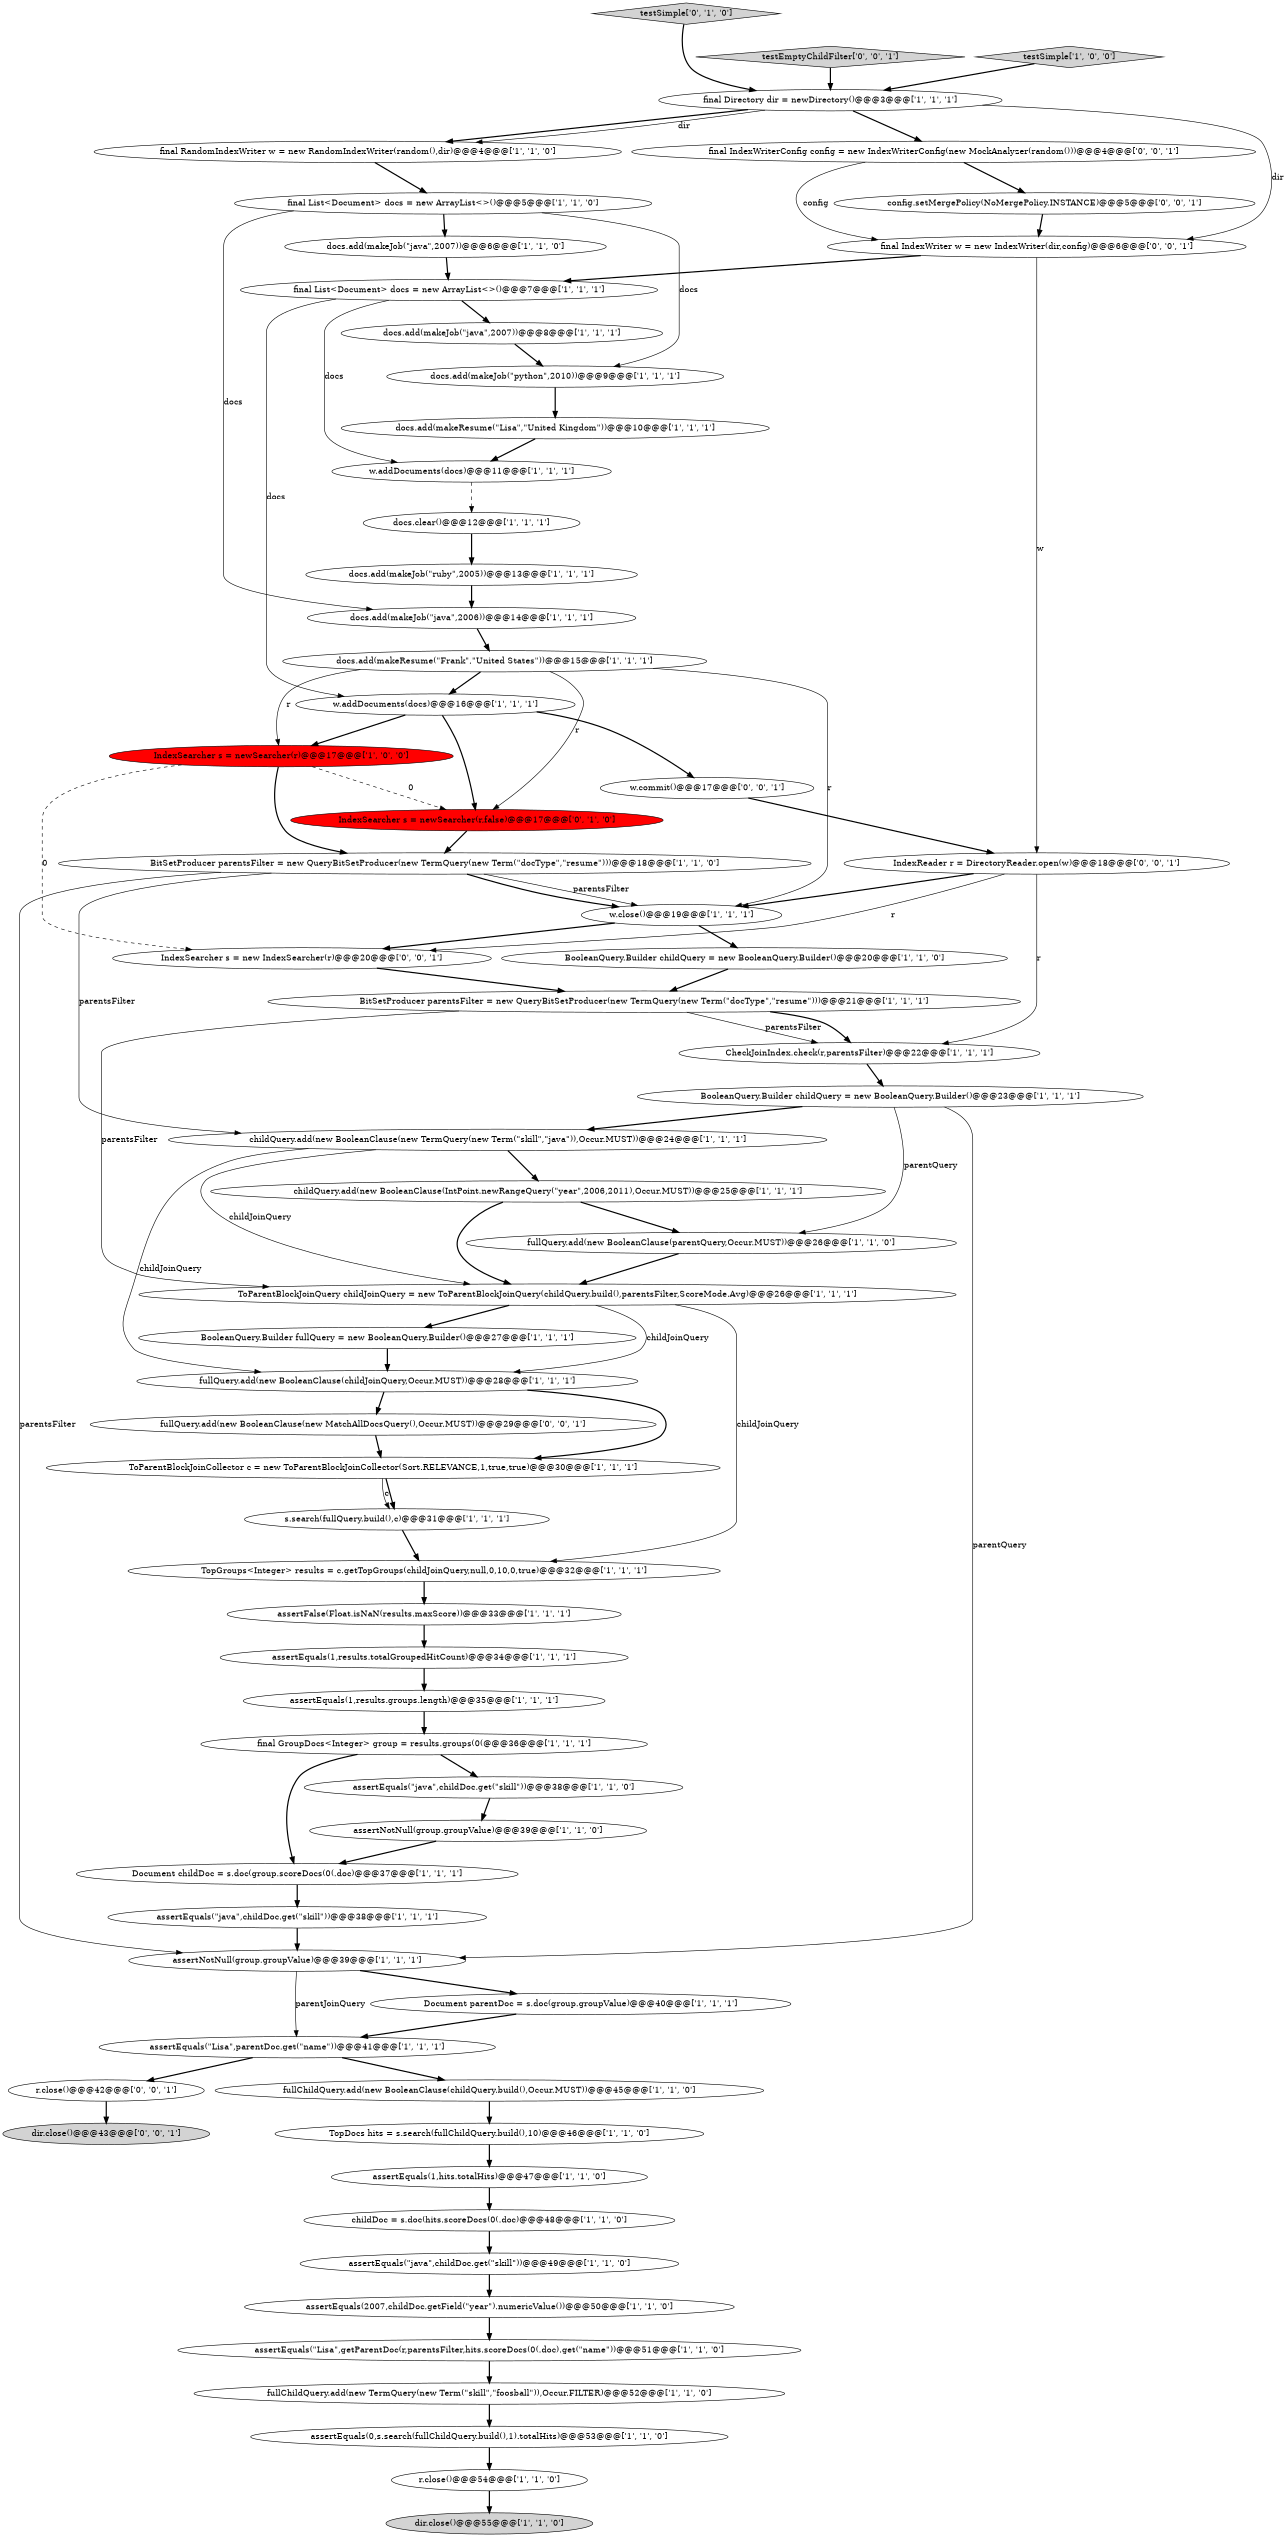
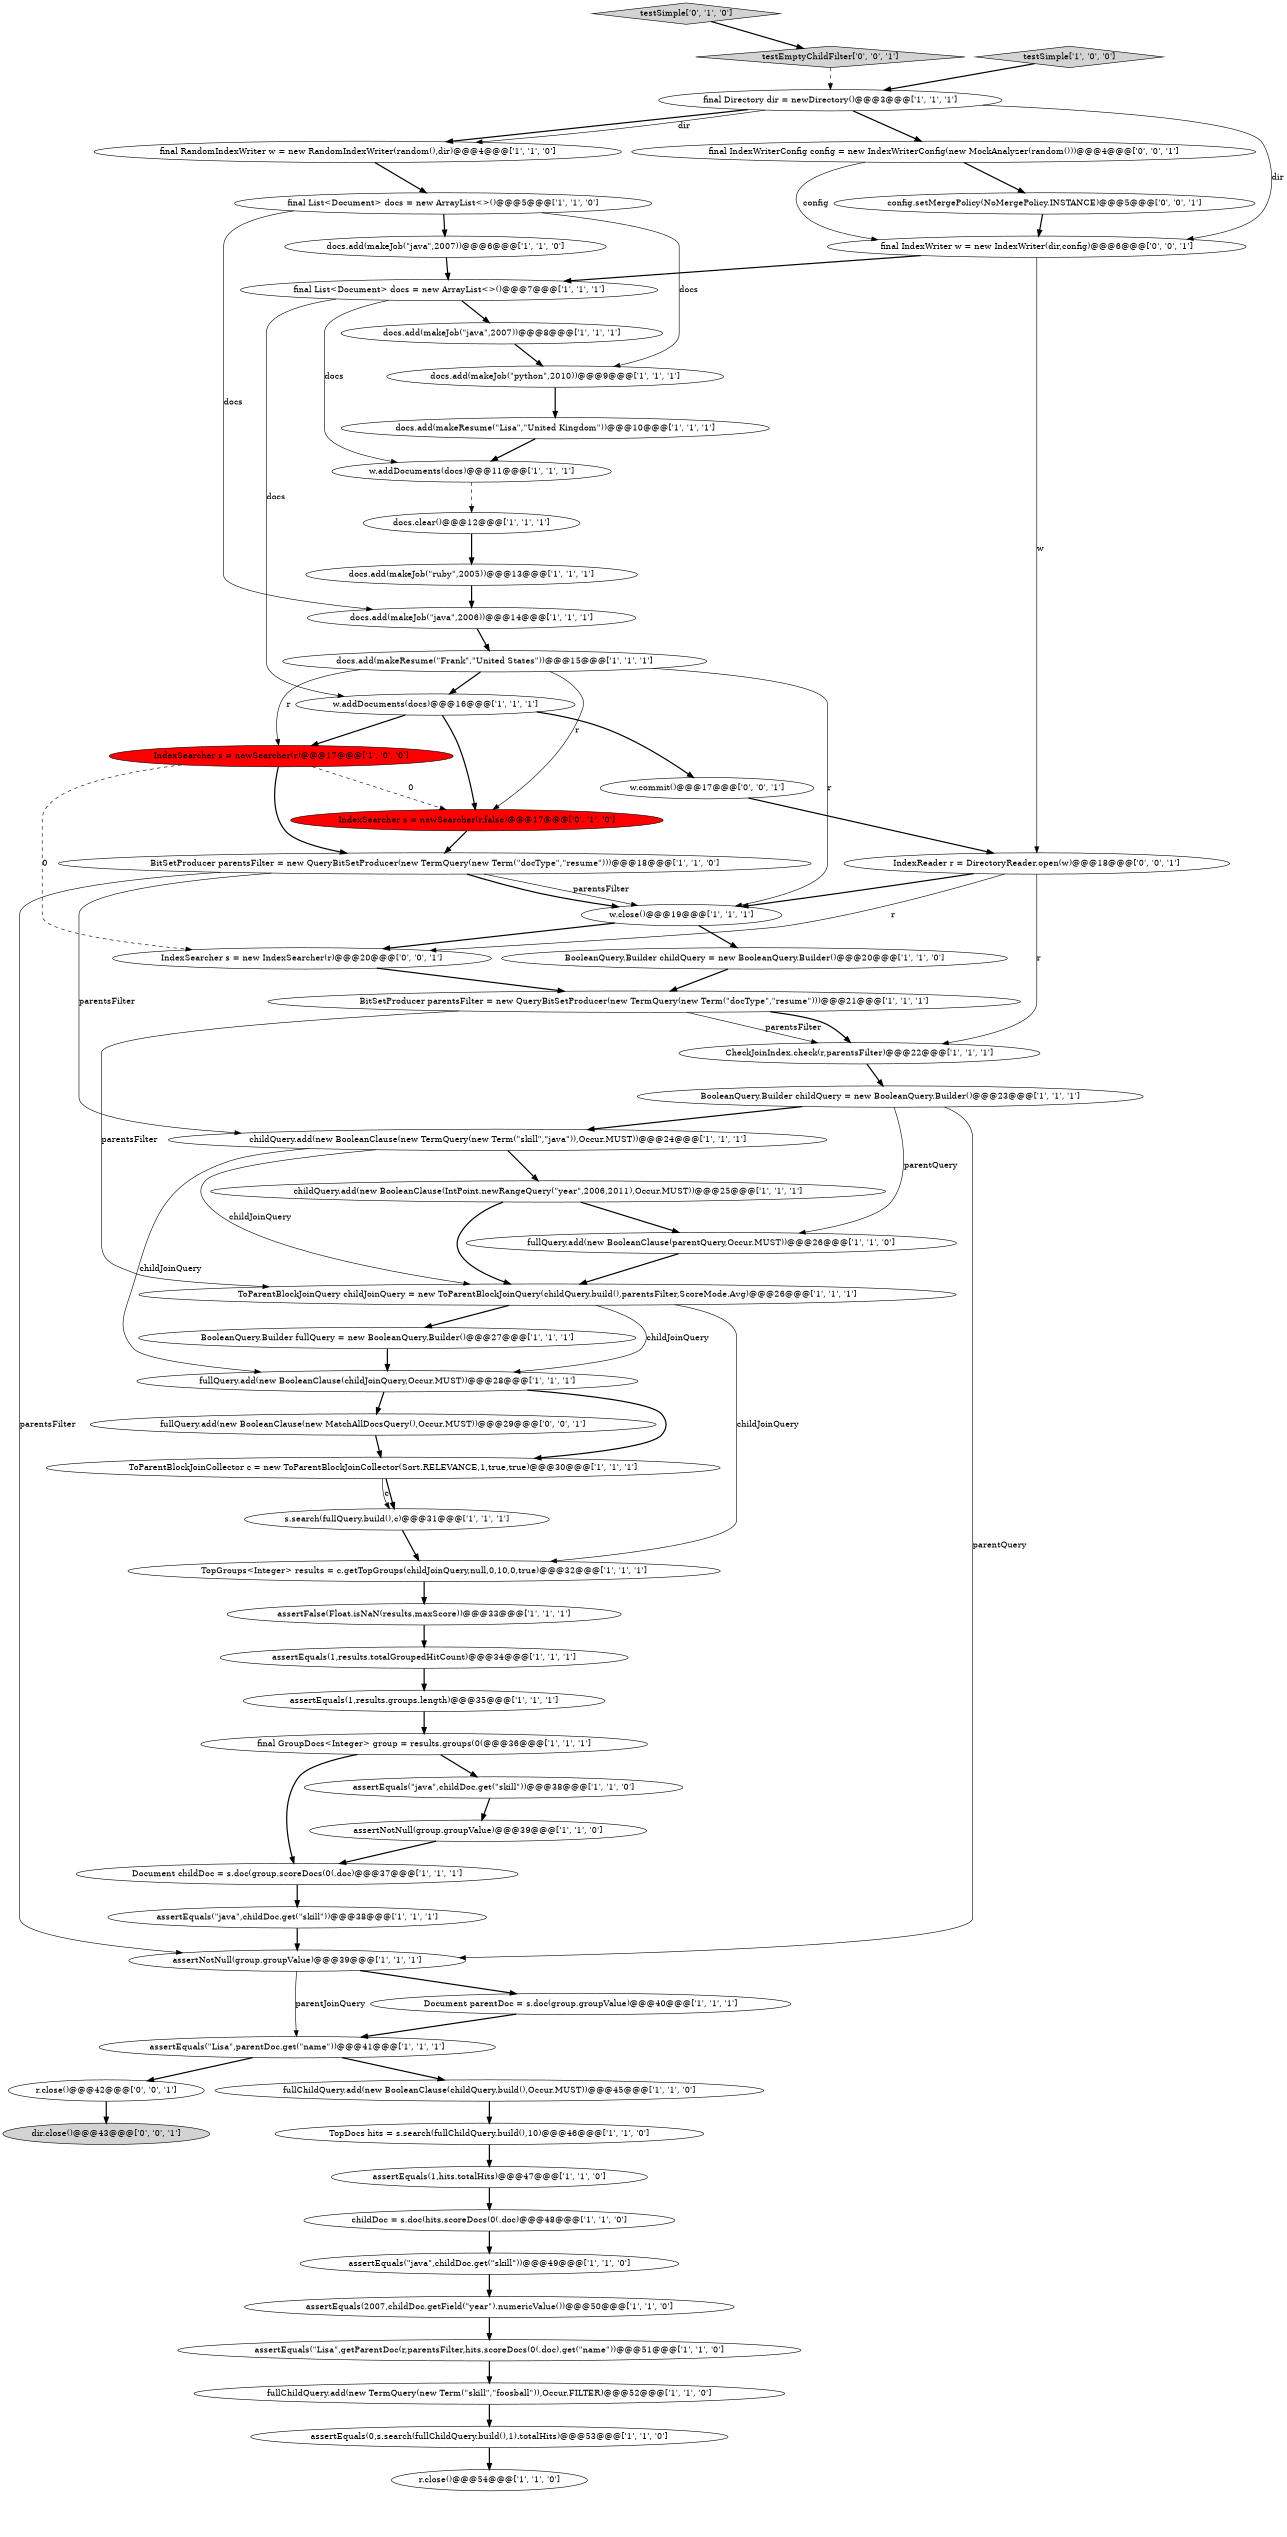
edge "testSimple['0', '1', '0']" -> "final Directory dir = newDirectory()@@@3@@@['1', '1', '1']": now "testSimple['0', '1', '0']" -> "testEmptyChildFilter['0', '0', '1']"
edge "testEmptyChildFilter['0', '0', '1']" -> "final Directory dir = newDirectory()@@@3@@@['1', '1', '1']": style bold -> dashed
node "dir.close()@@@55@@@['1', '1', '0']": removed
